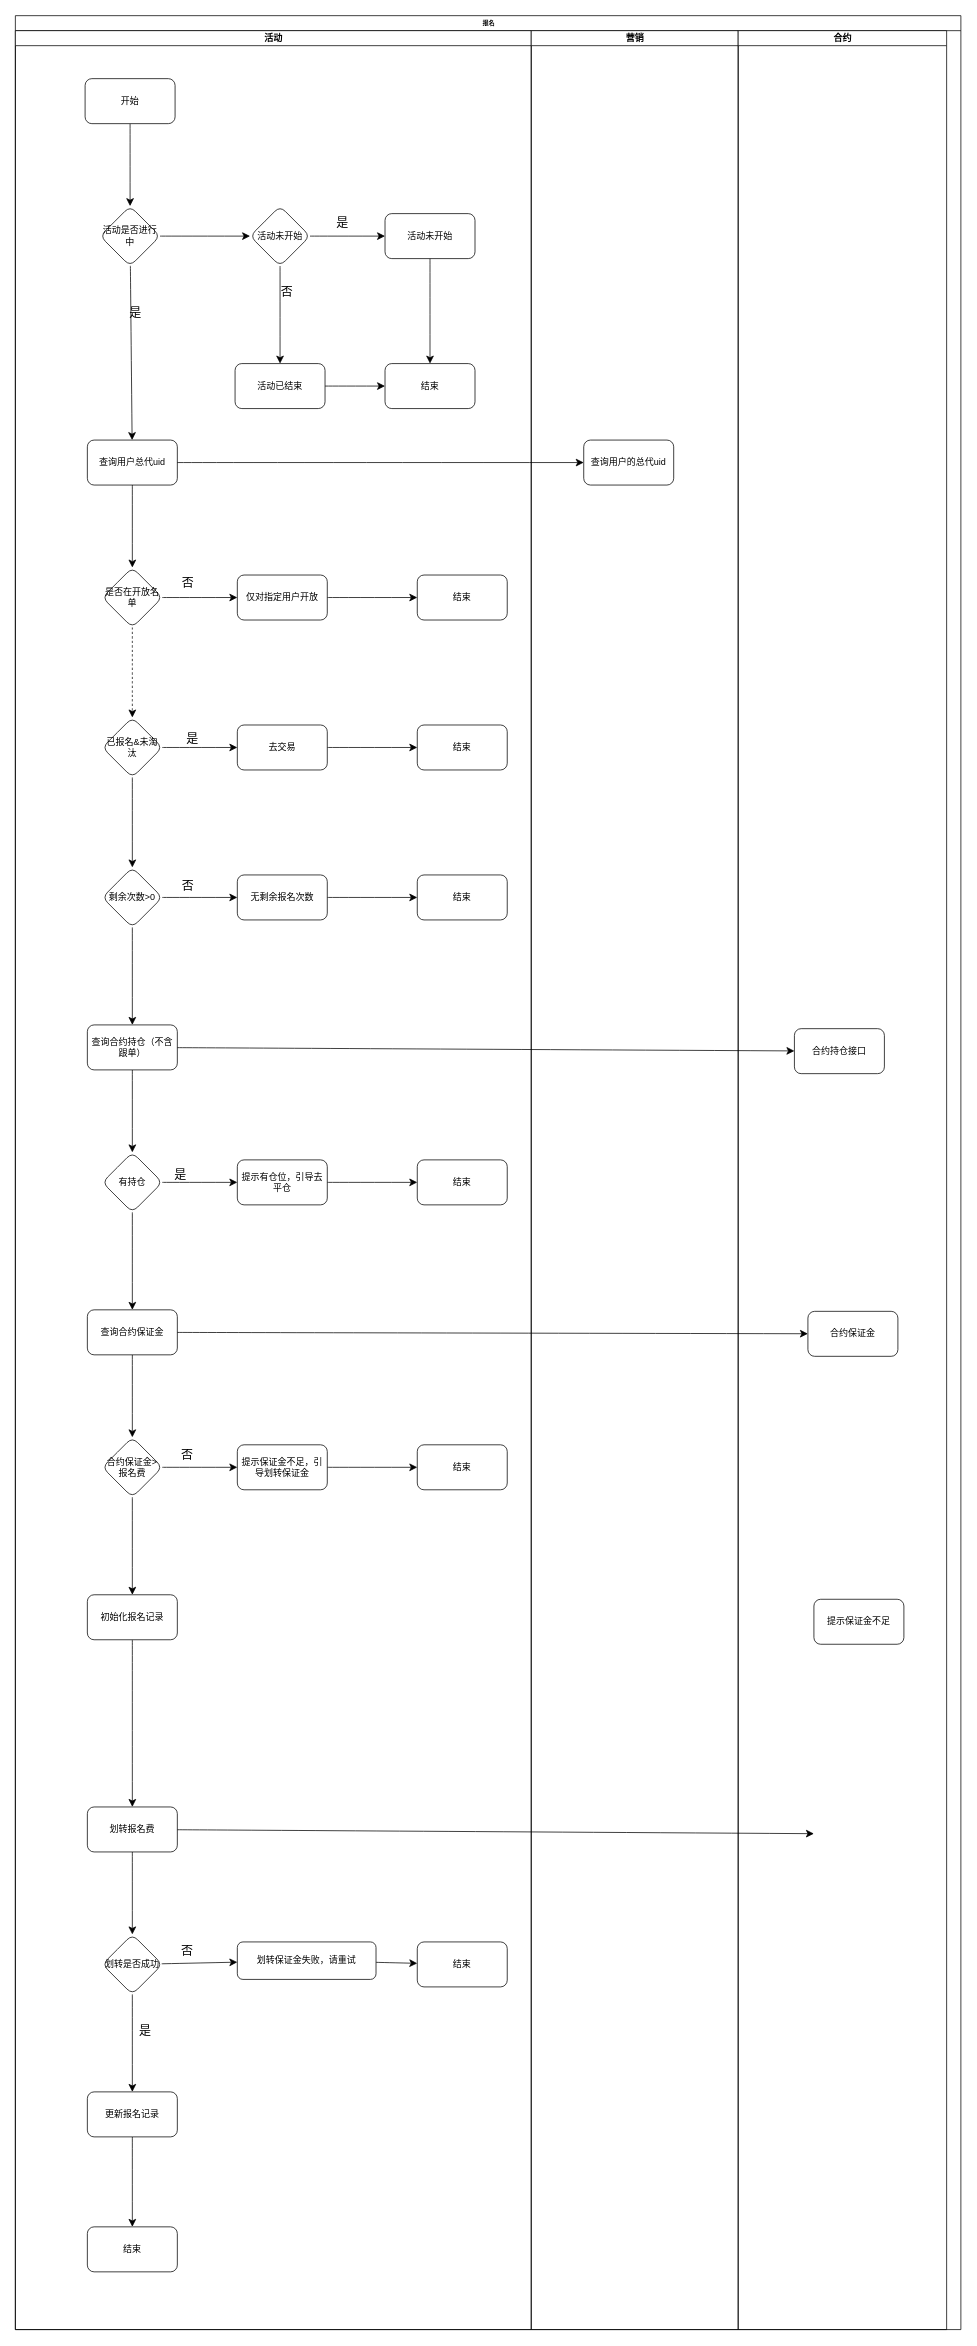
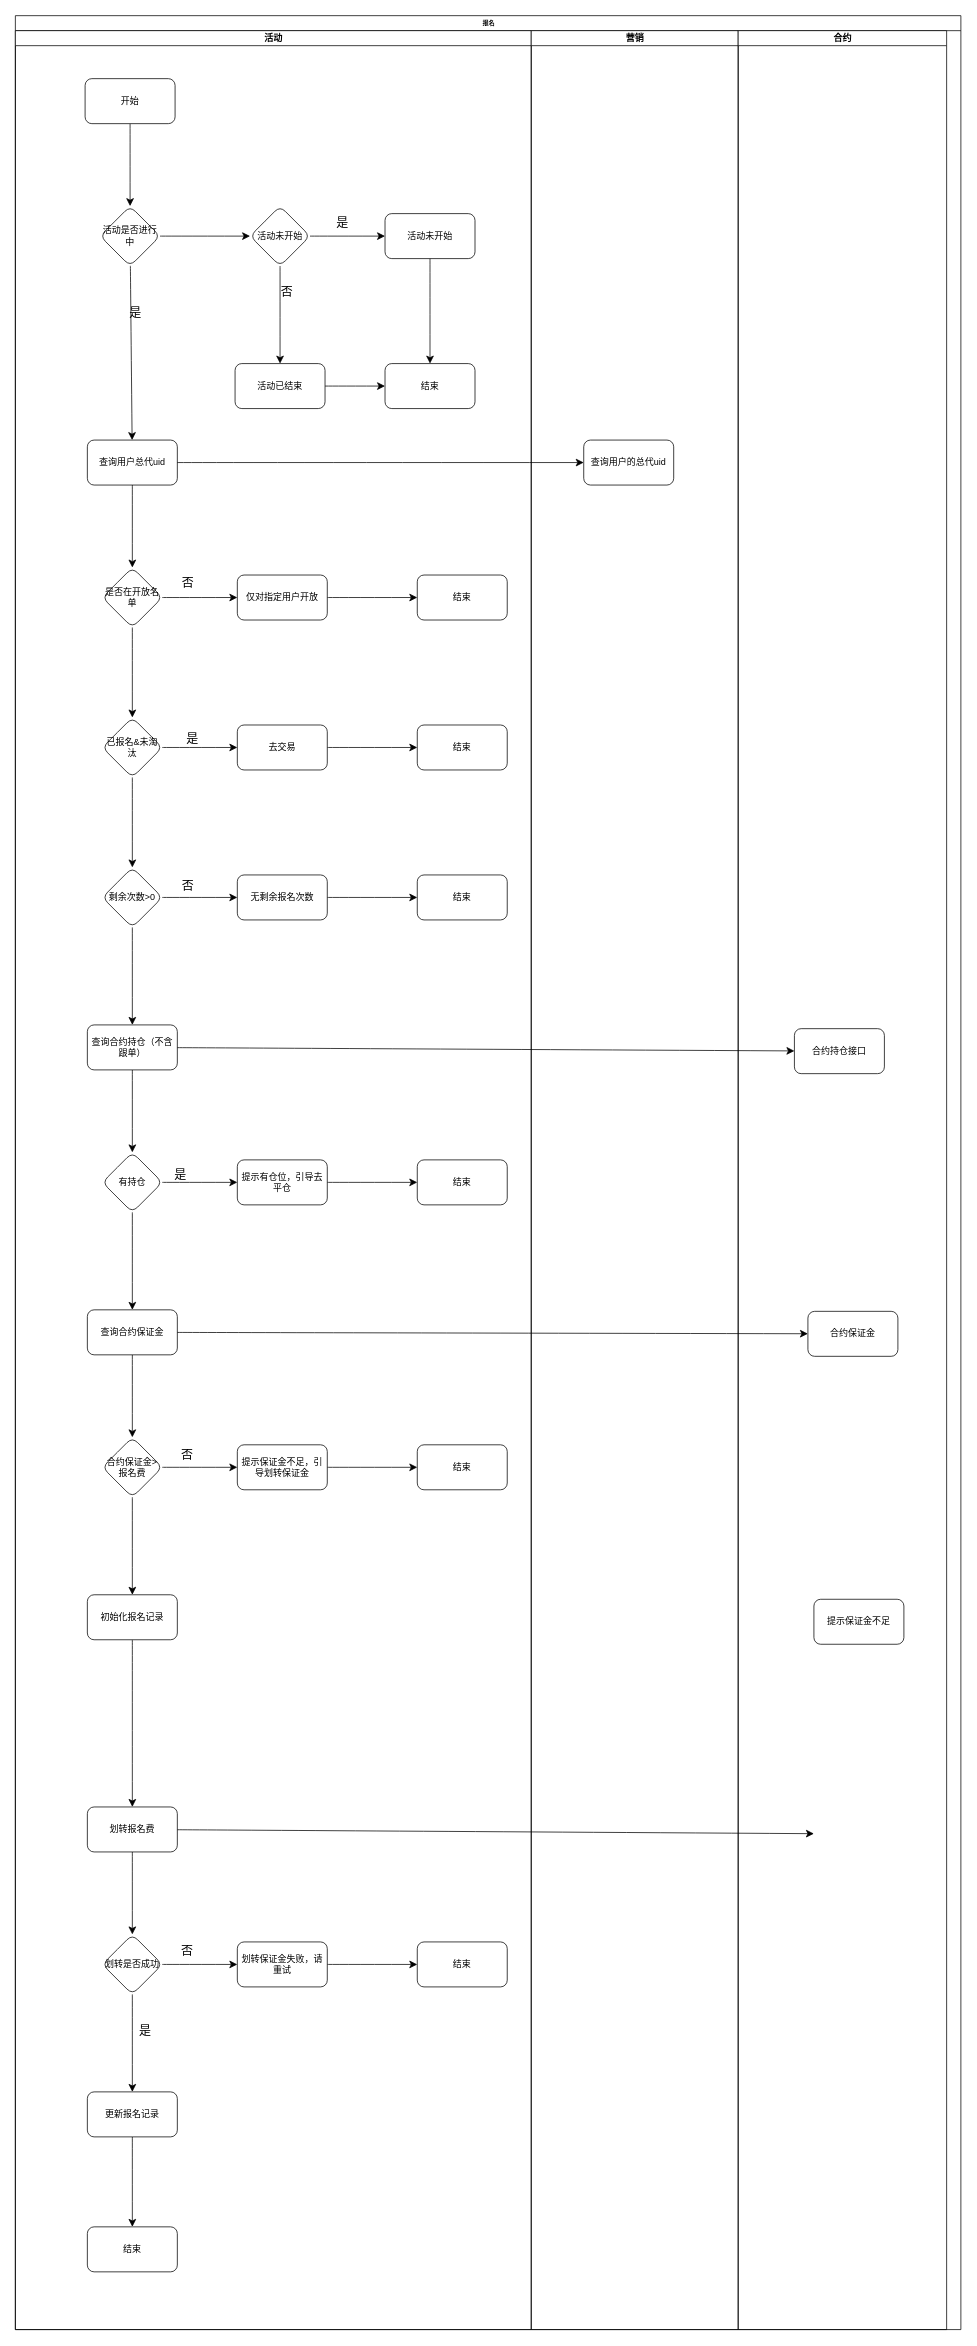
edge "是否在开放名单" -> "已报名&未淘汰": style dashed -> solid
node "划转保证金失败，请重试": size 139x38 -> 90x45
